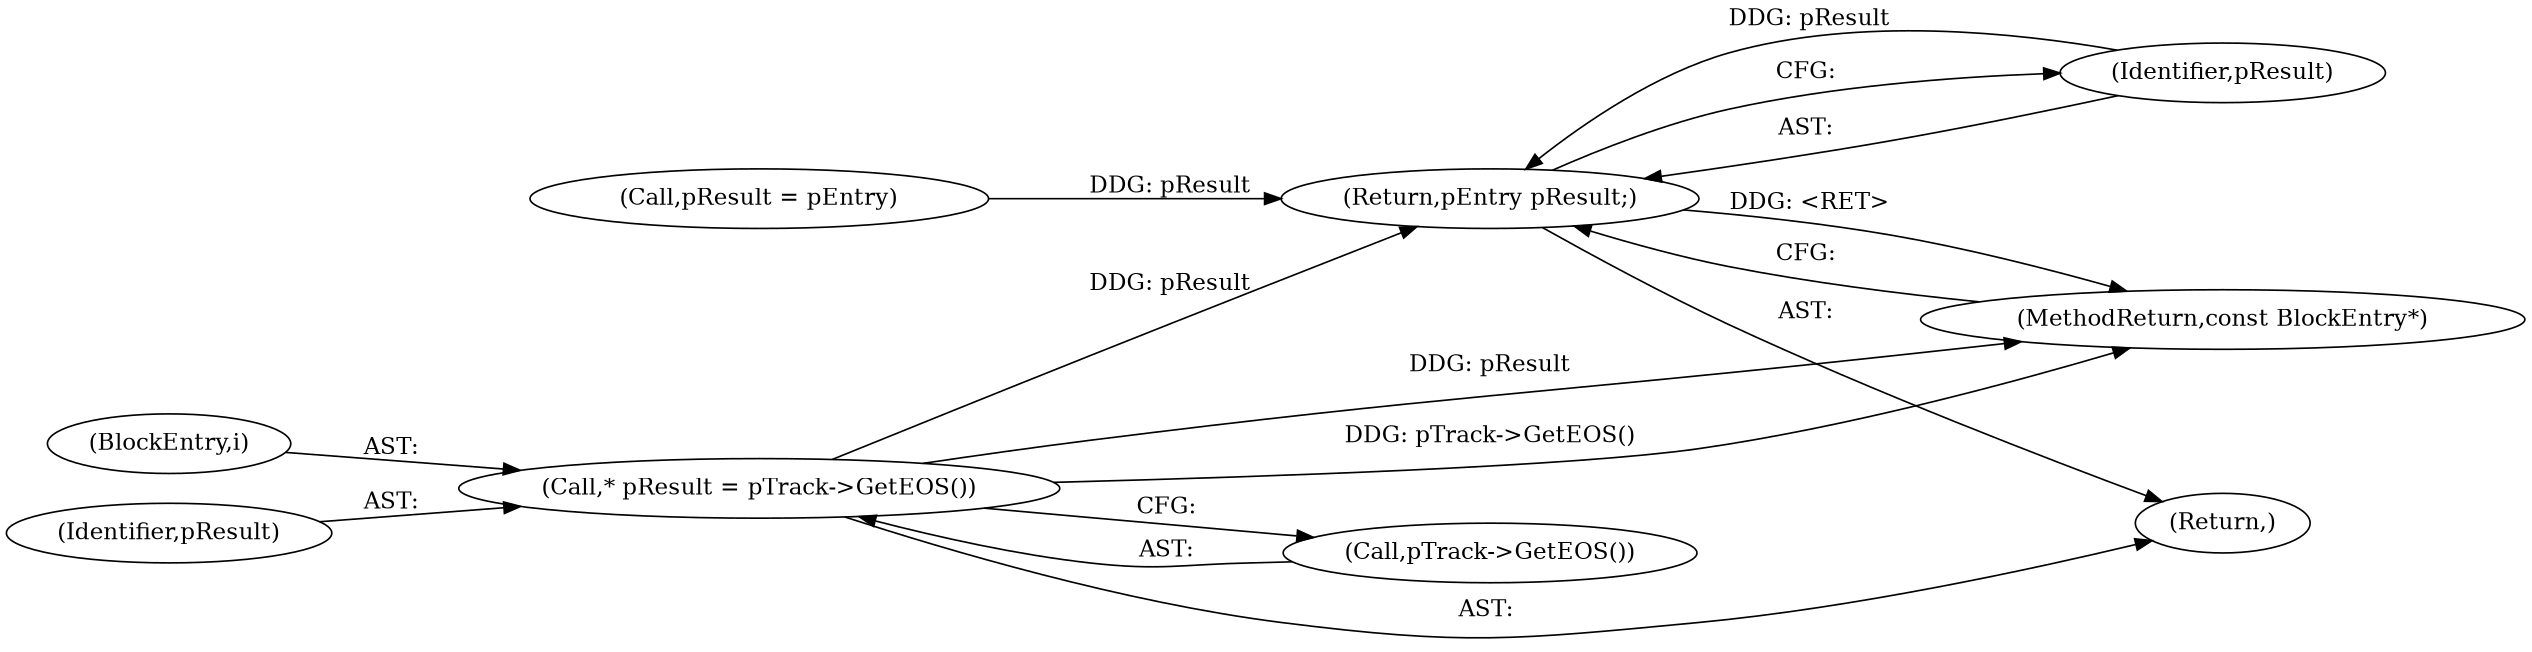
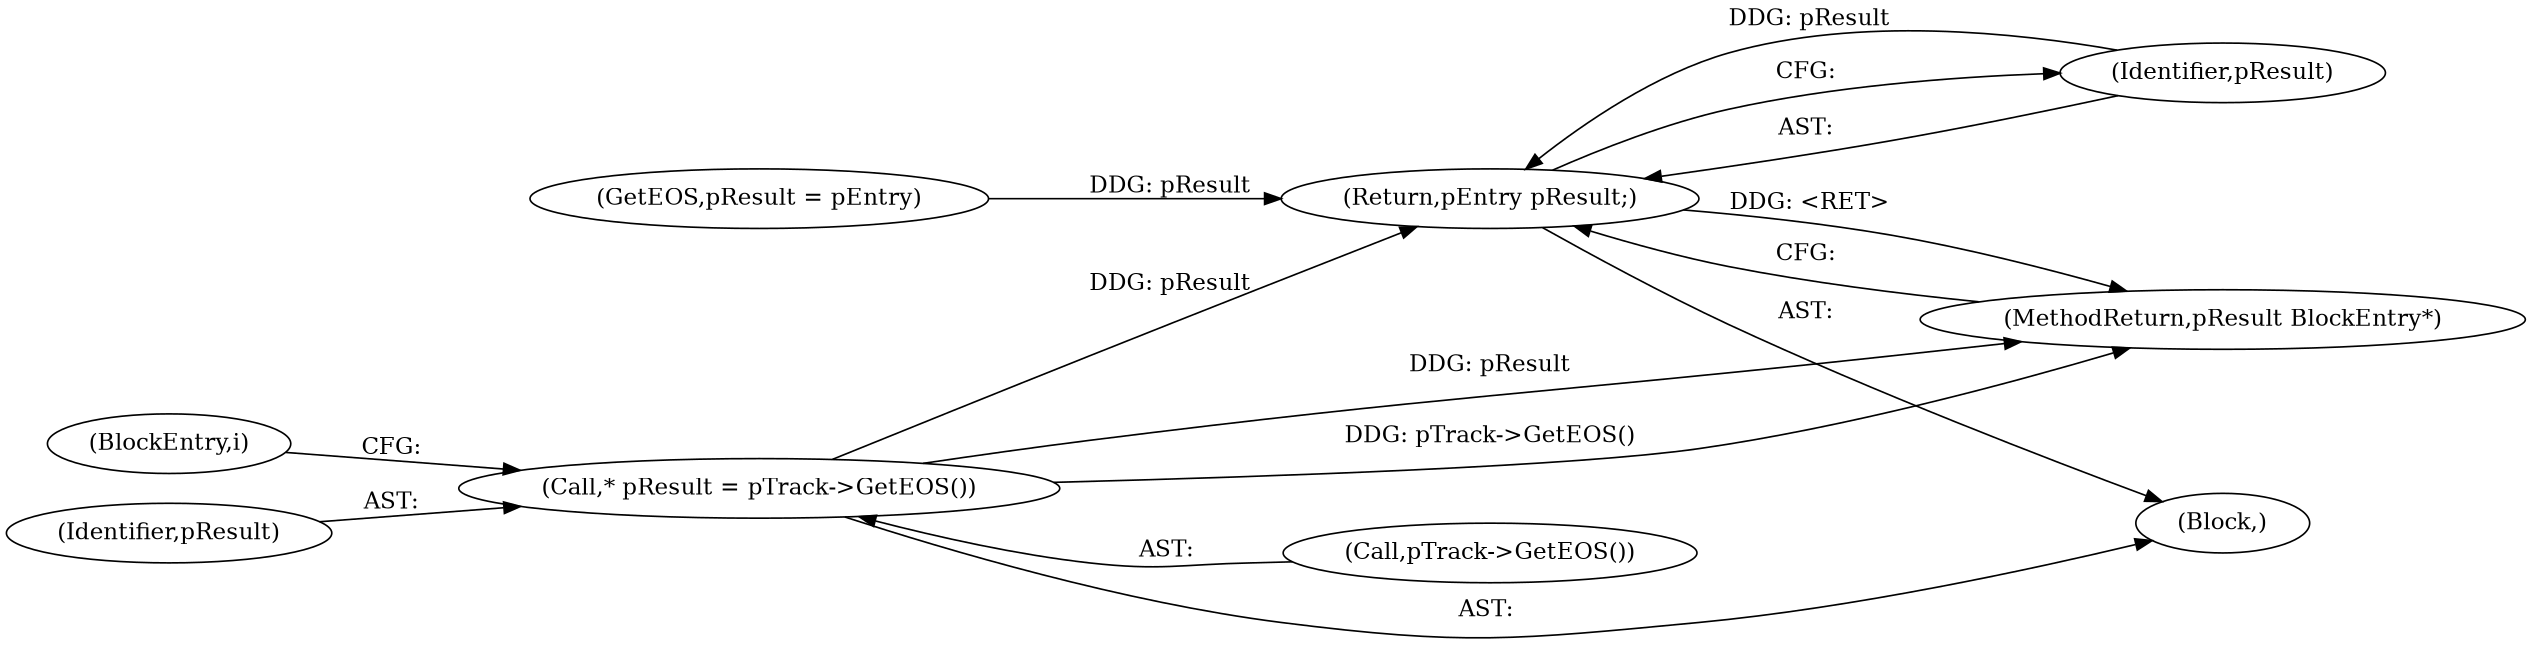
node "(Call,pResult = pEntry)": label "(Call,pResult = pEntry)" -> "(GetEOS,pResult = pEntry)"
node "(MethodReturn,const BlockEntry*)": label "(MethodReturn,const BlockEntry*)" -> "(MethodReturn,pResult BlockEntry*)"
edge "(BlockEntry,i)" -> "(Call,* pResult = pTrack->GetEOS())": label "AST: " -> "CFG: "
edge "(Call,* pResult = pTrack->GetEOS())" -> "(Call,pTrack->GetEOS())": removed, label "CFG:"
node "(Return,)": label "(Return,)" -> "(Block,)"
